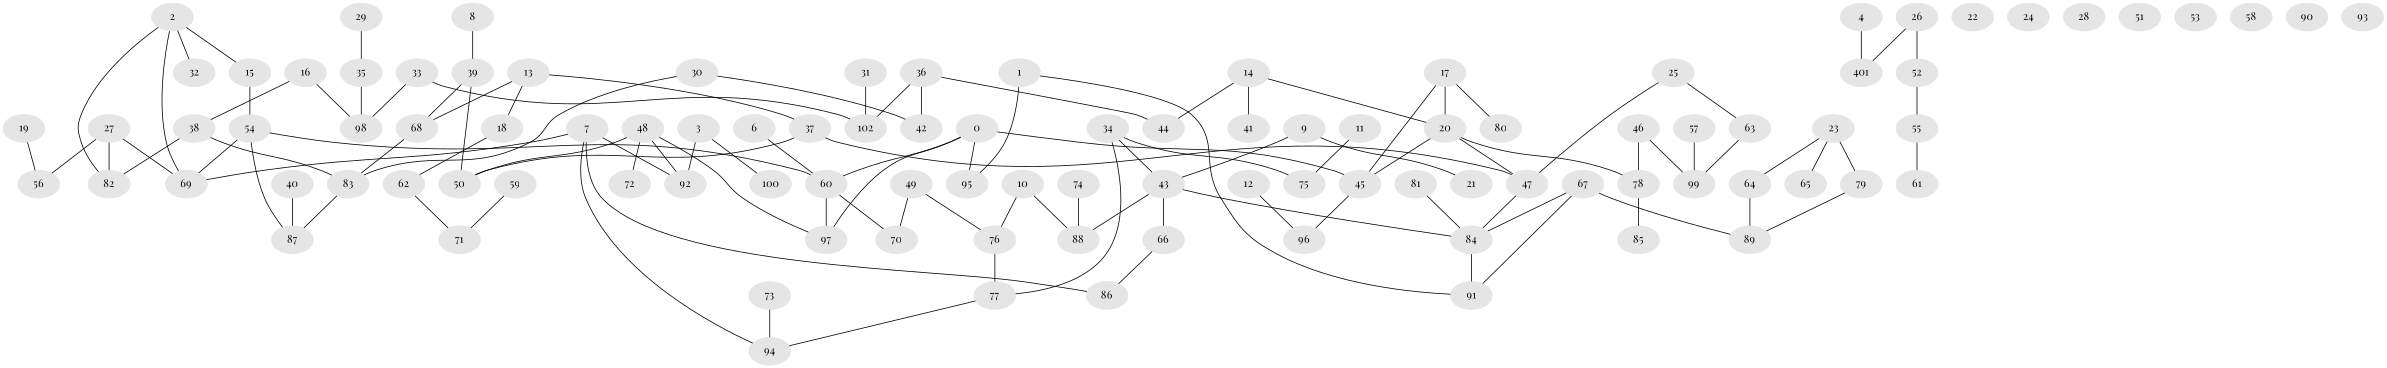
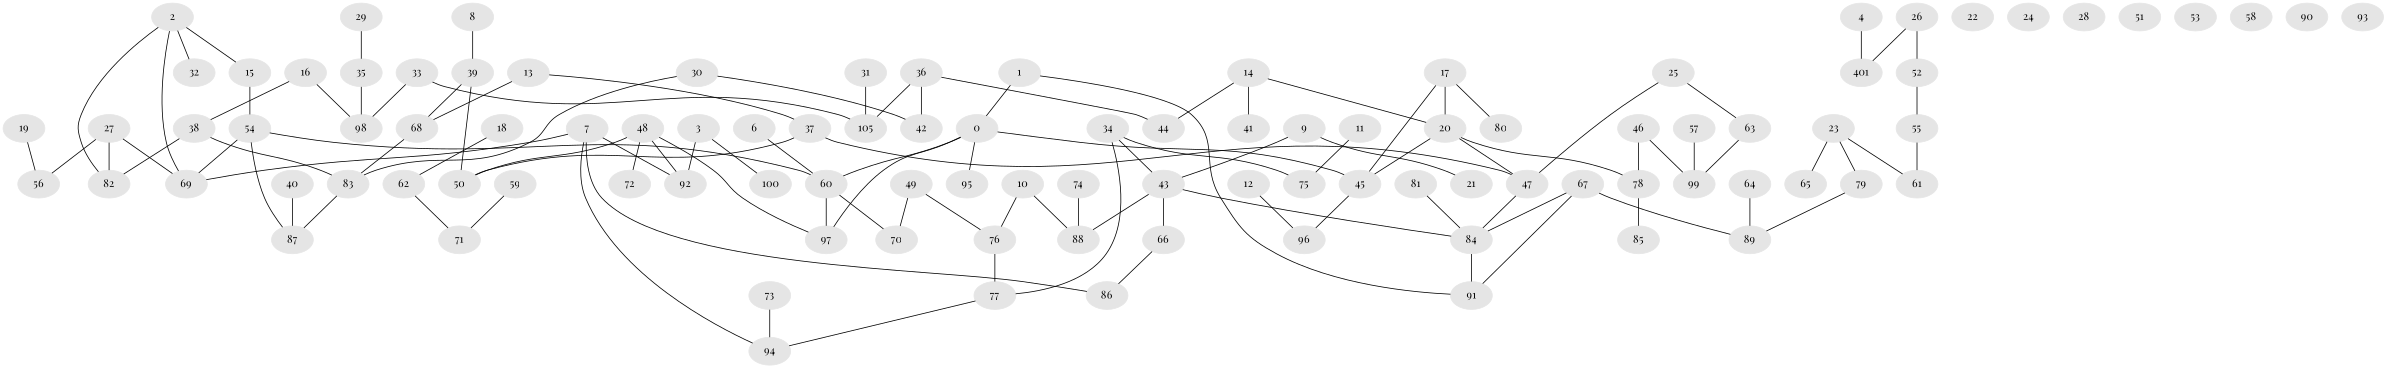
edge "13" -- "18": removed
node "102": label "102" -> "105"
edge "1" -- "95": now "1" -- "0"
edge "23" -- "64": now "23" -- "61"
